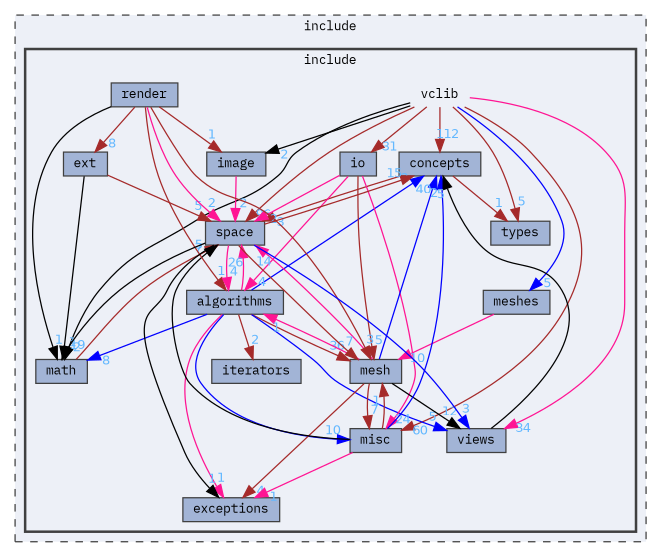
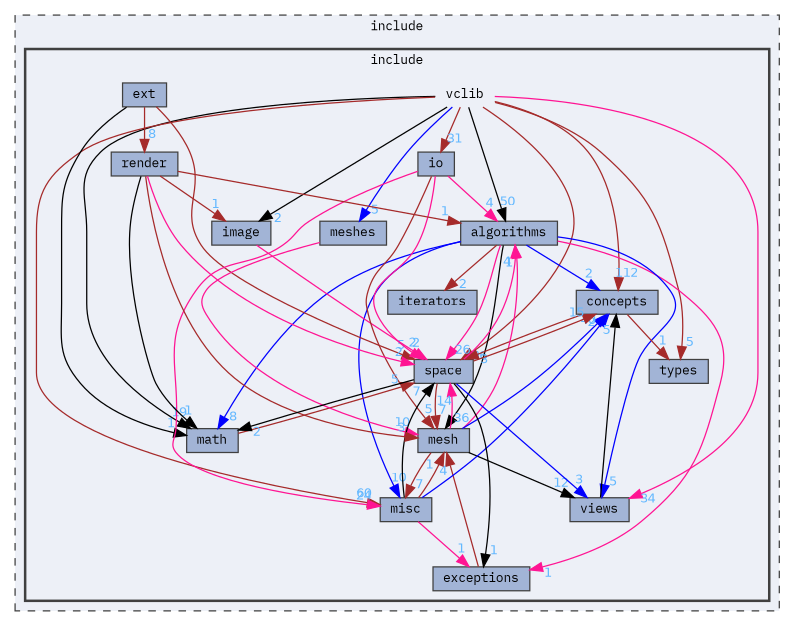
edge "render" -> "ext": reversed
edge "vclib" -> "algorithms": added
edge "algorithms" -> "mesh": color brown -> black
edge "mesh" -> "exceptions": reversed
